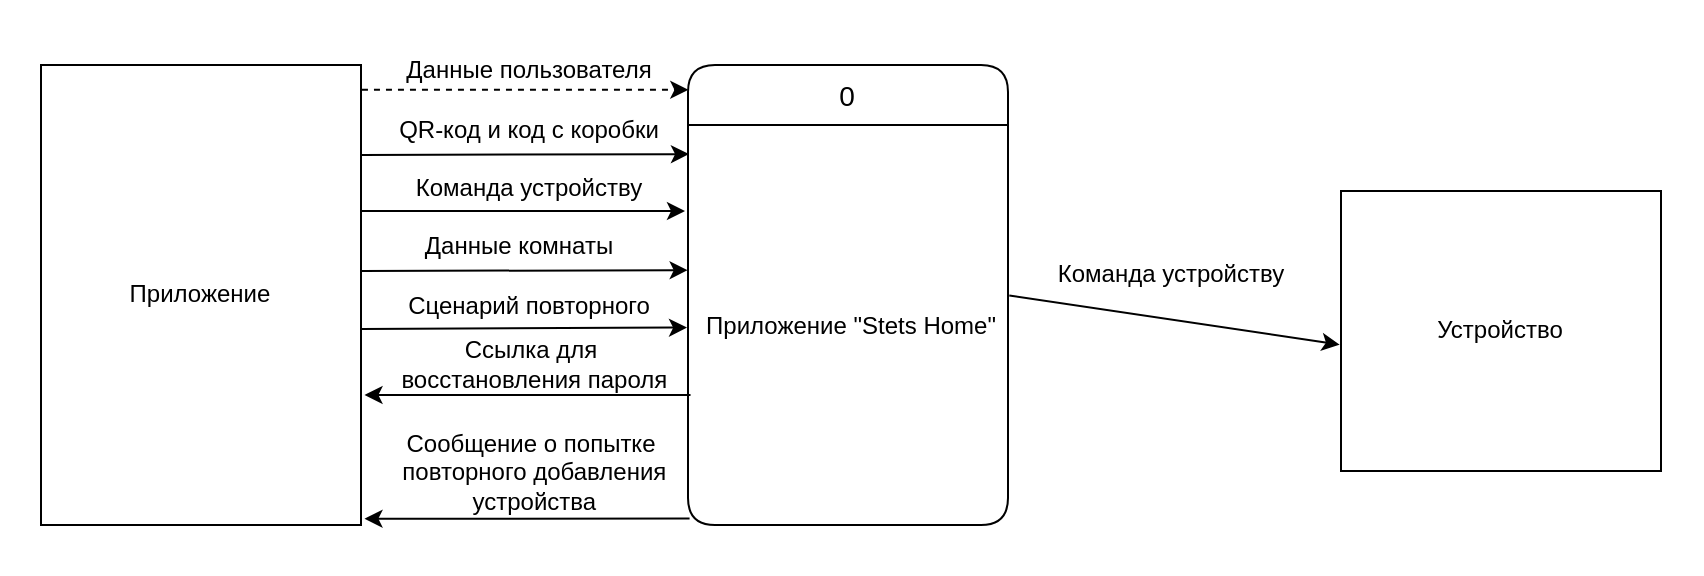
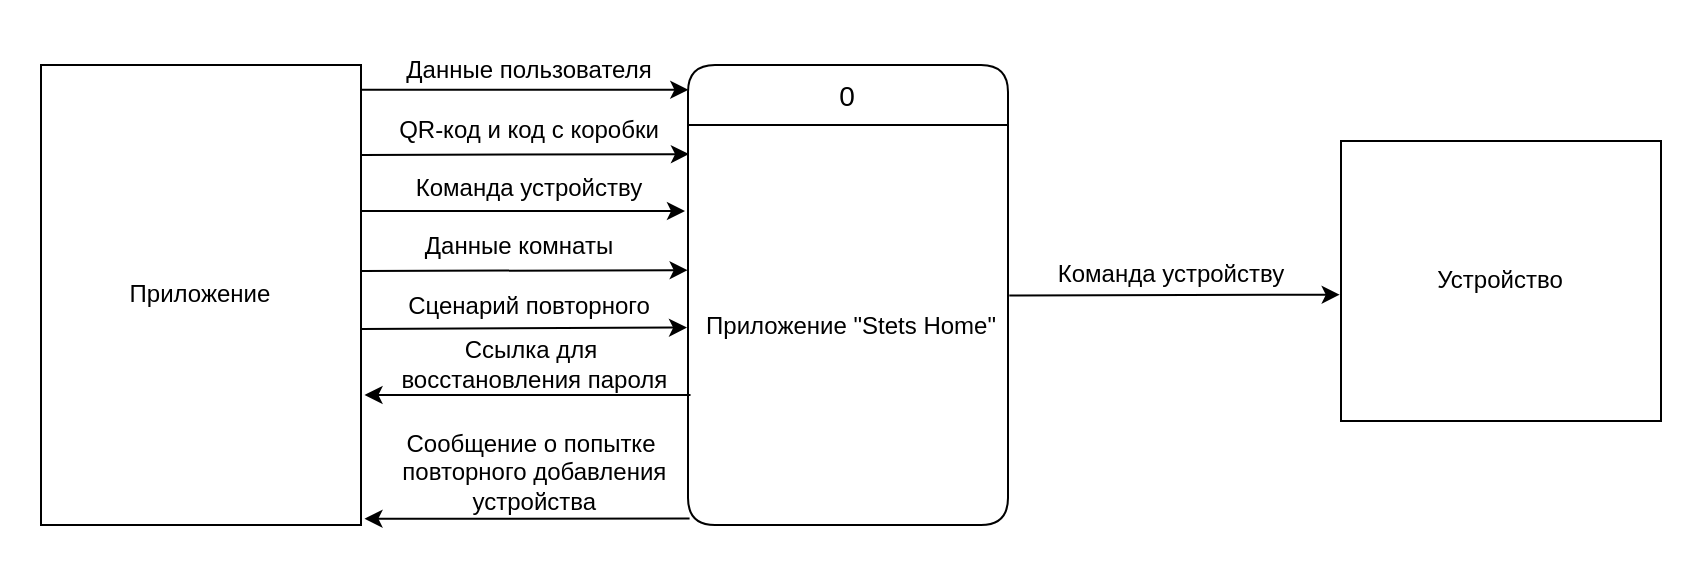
edge "Приложение" -> "0": style dashed -> solid
node "Устройство": moved (1501, 331) -> (1501, 281)
